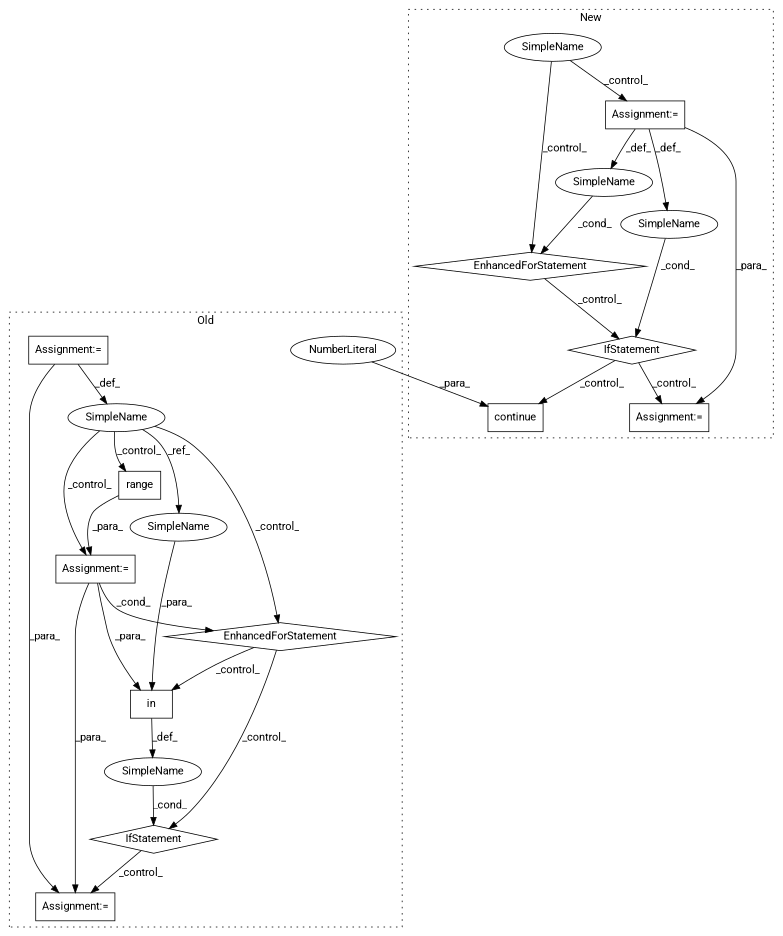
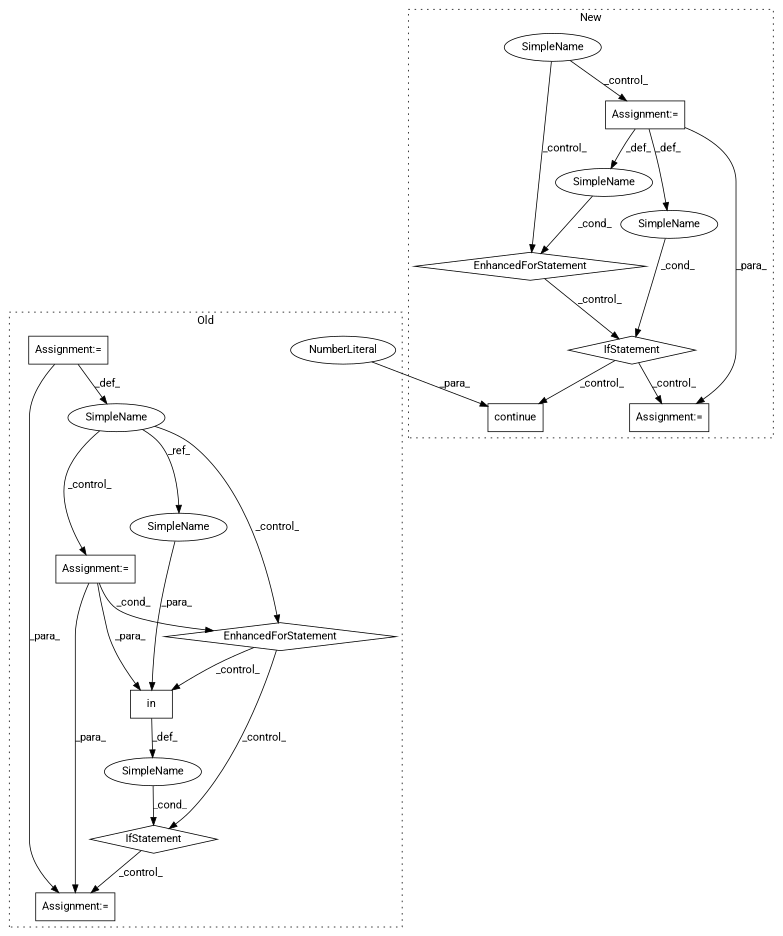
node "range": removed
